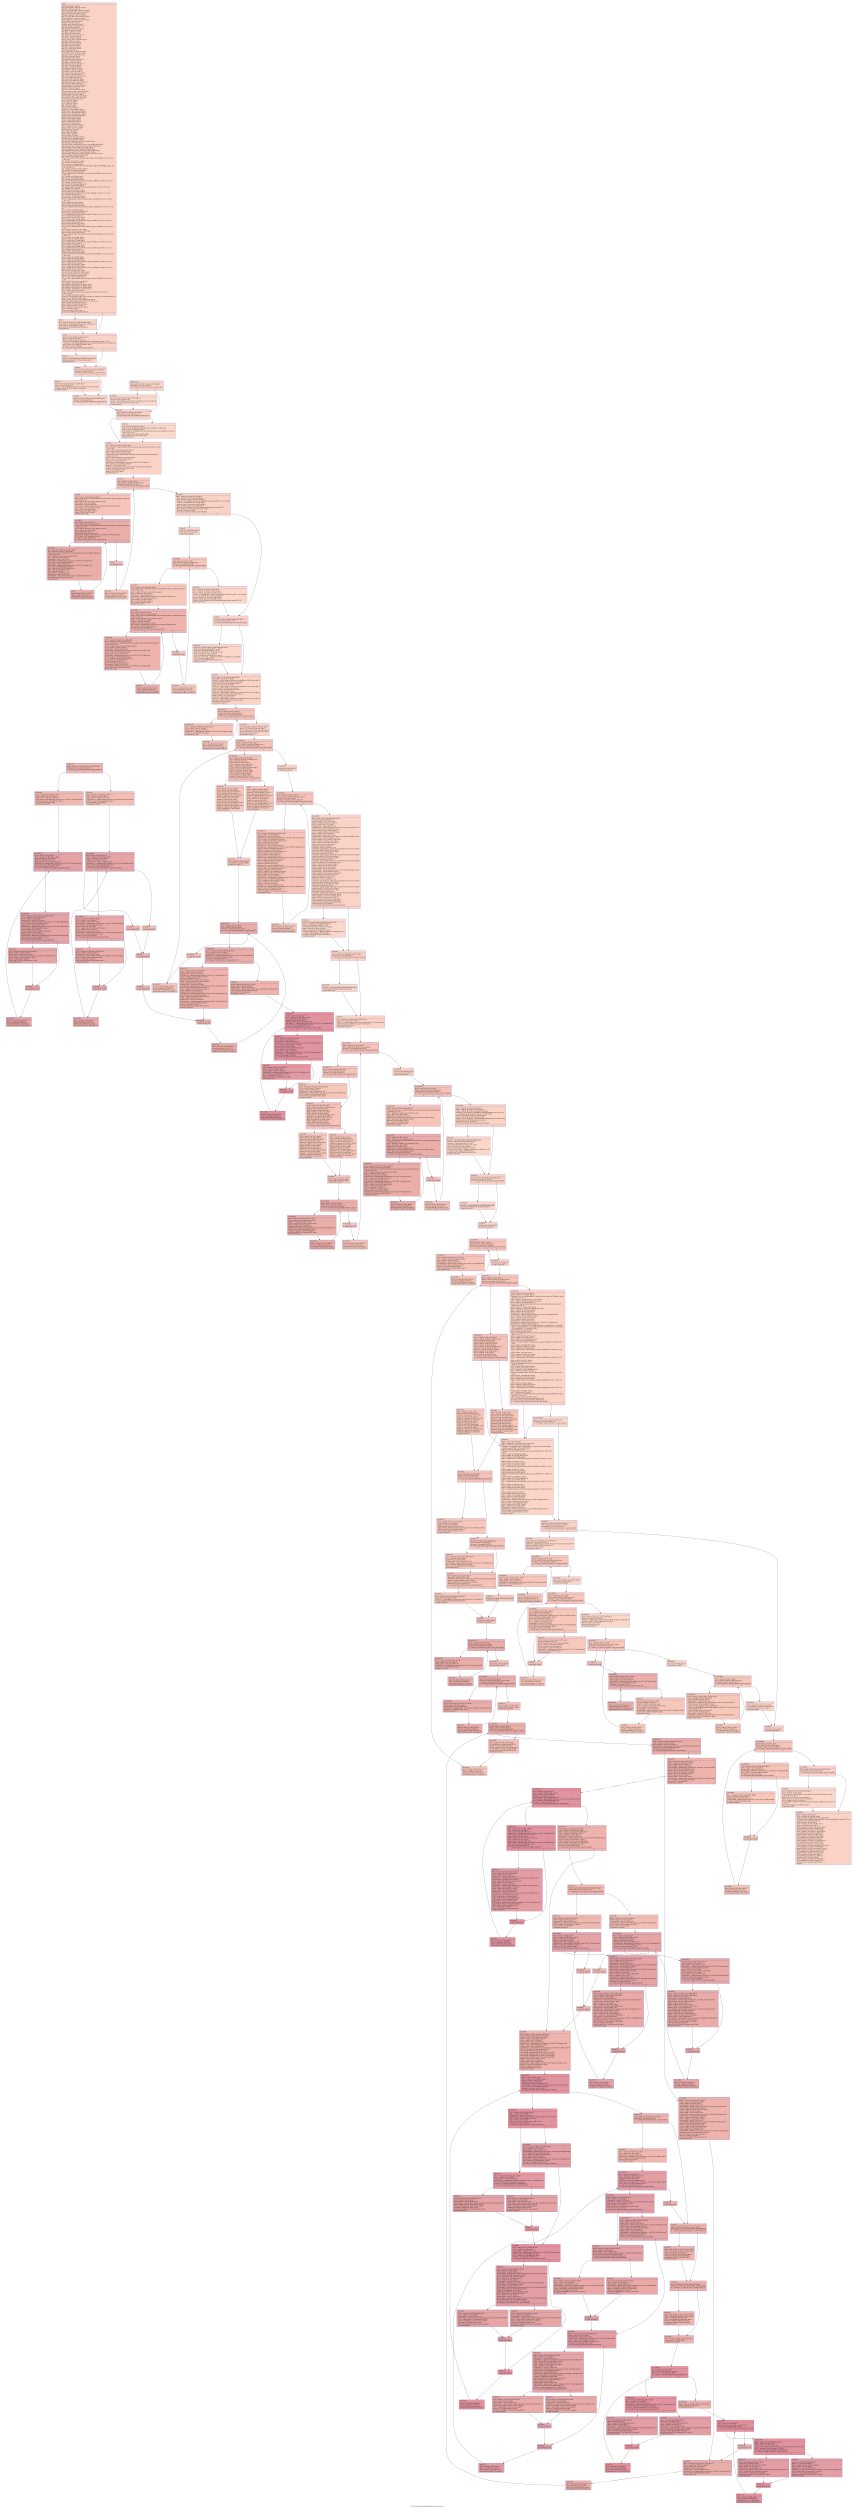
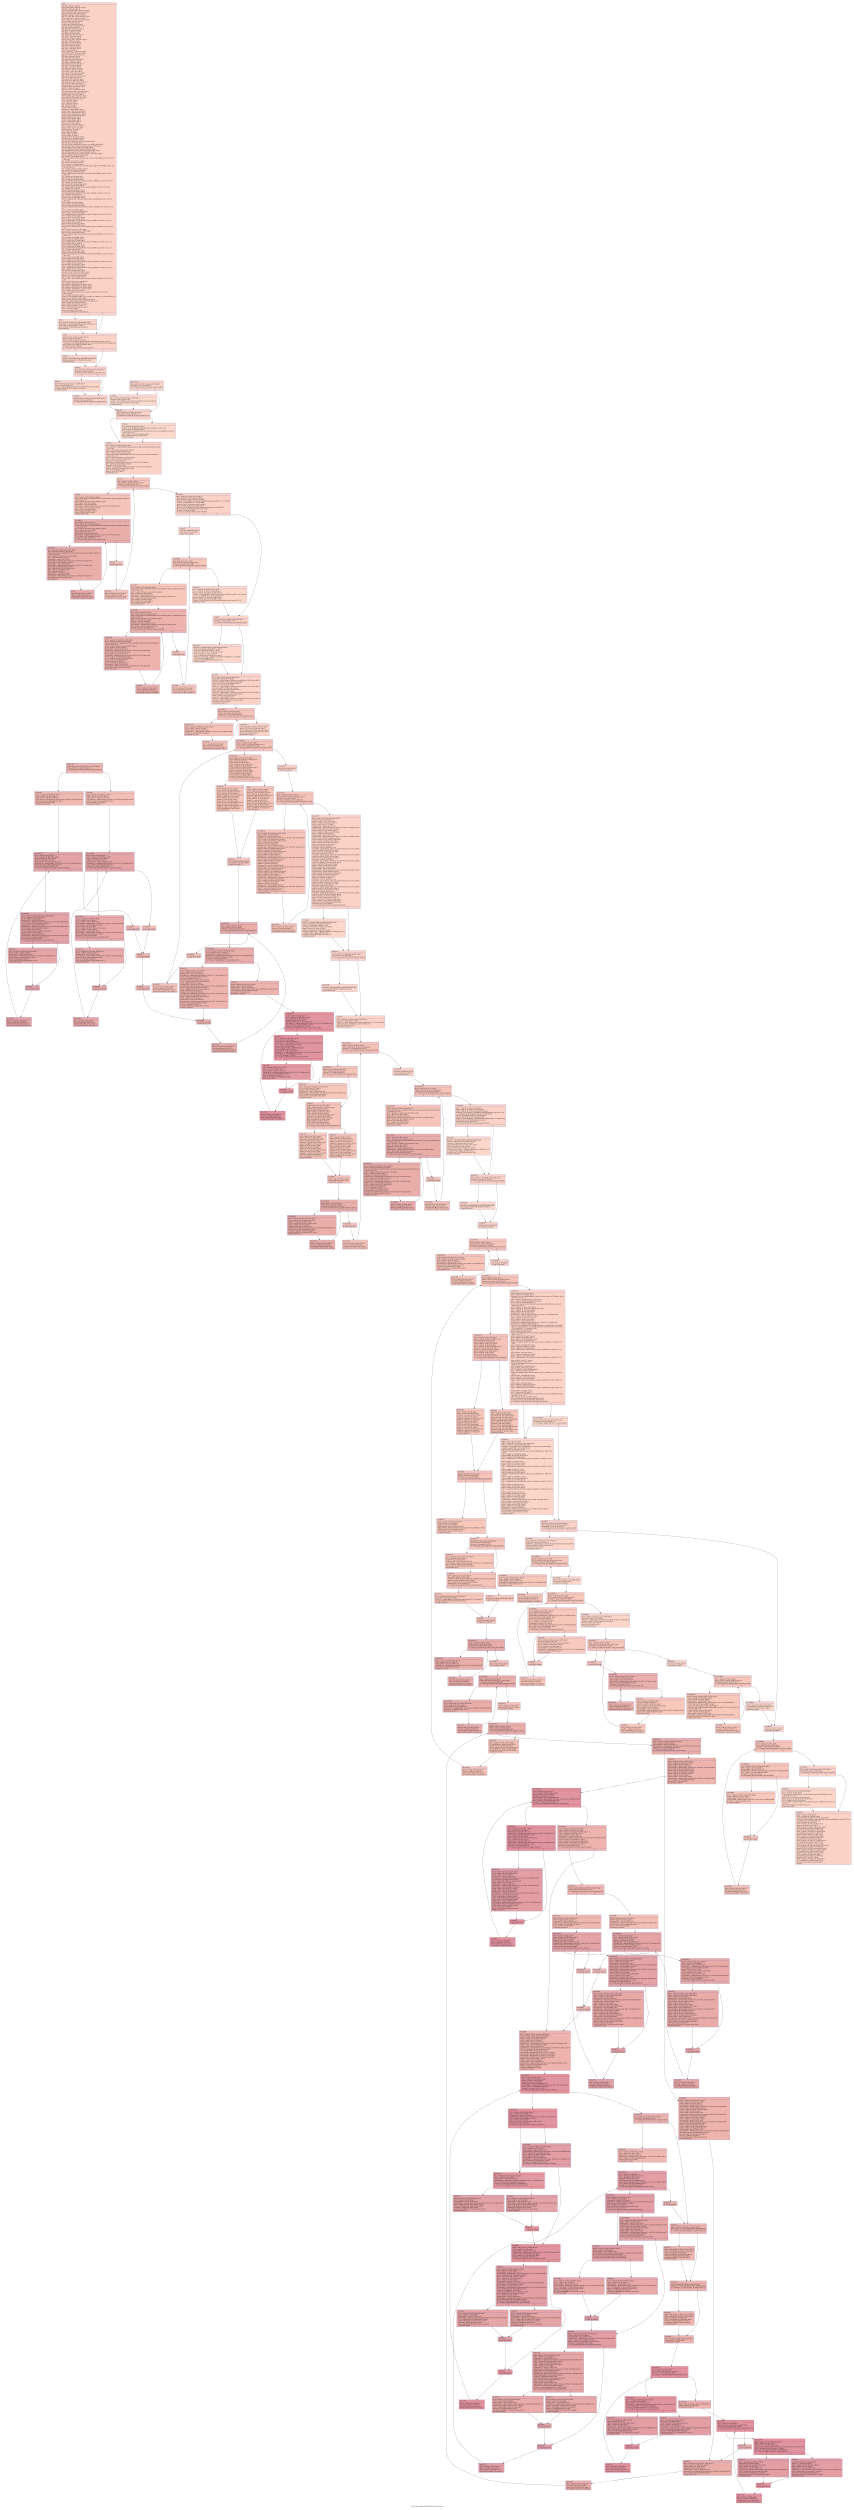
edge "for.body414:" -> "if.then807:": now "for.body414:" -> "if.then420:"
